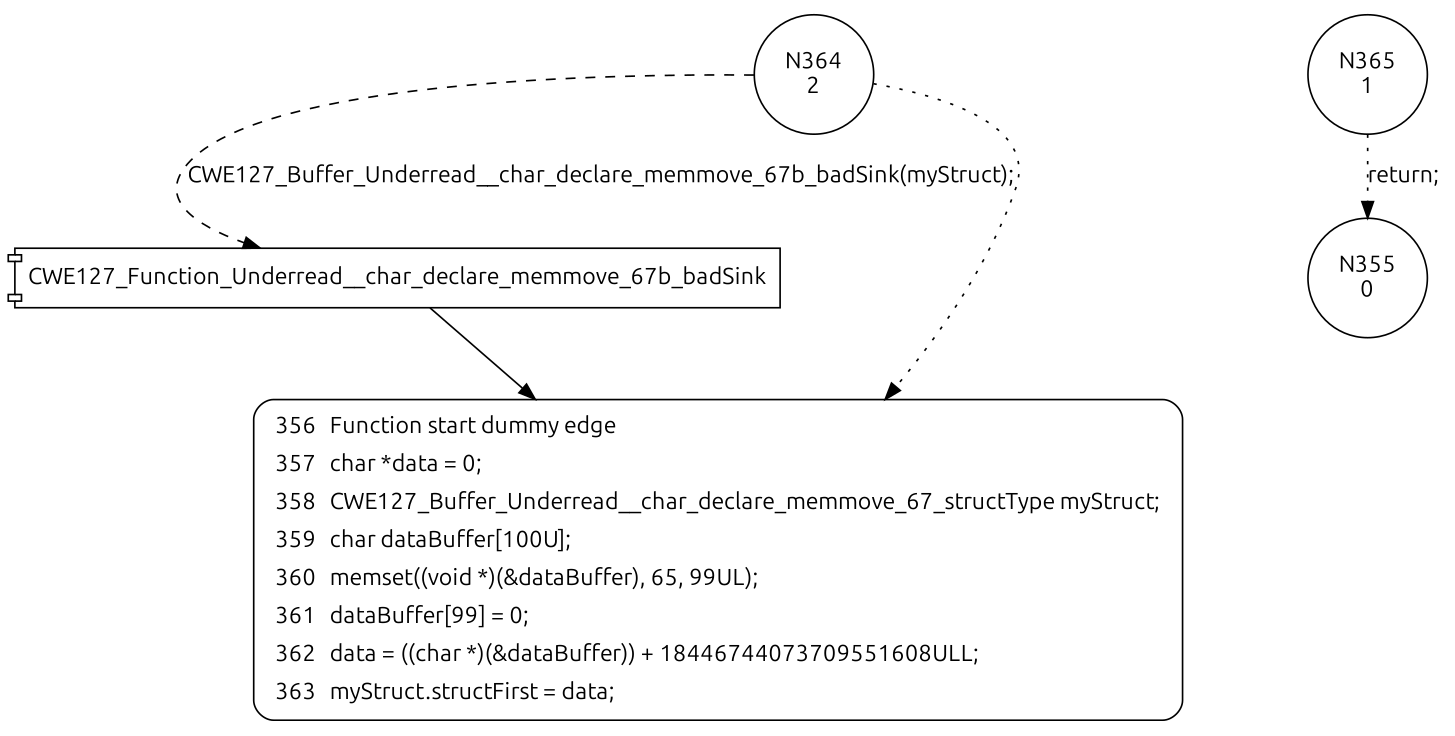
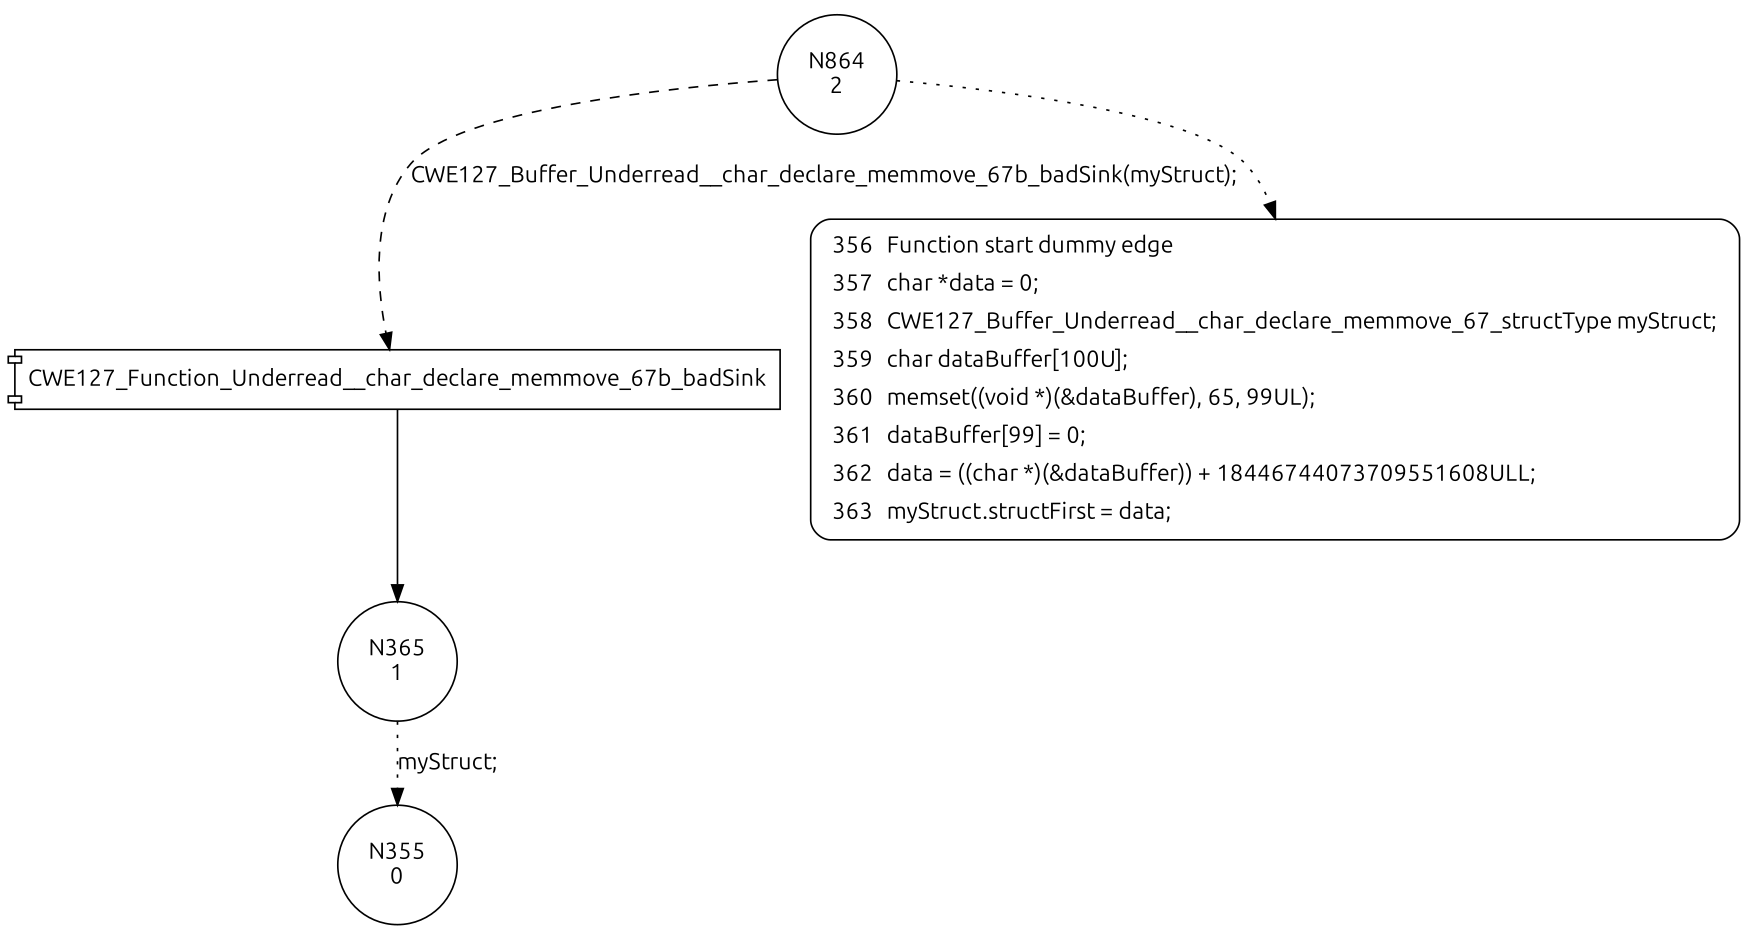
node "N364 2": label "N364 2" -> "N864 2"
edge "N365 1" -> "N355 0": label "return;" -> "myStruct;"
edge "CWE127_Function_Underread__char_declare_memmove_67b_badSink" -> "356": now "CWE127_Function_Underread__char_declare_memmove_67b_badSink" -> "N365 1"
